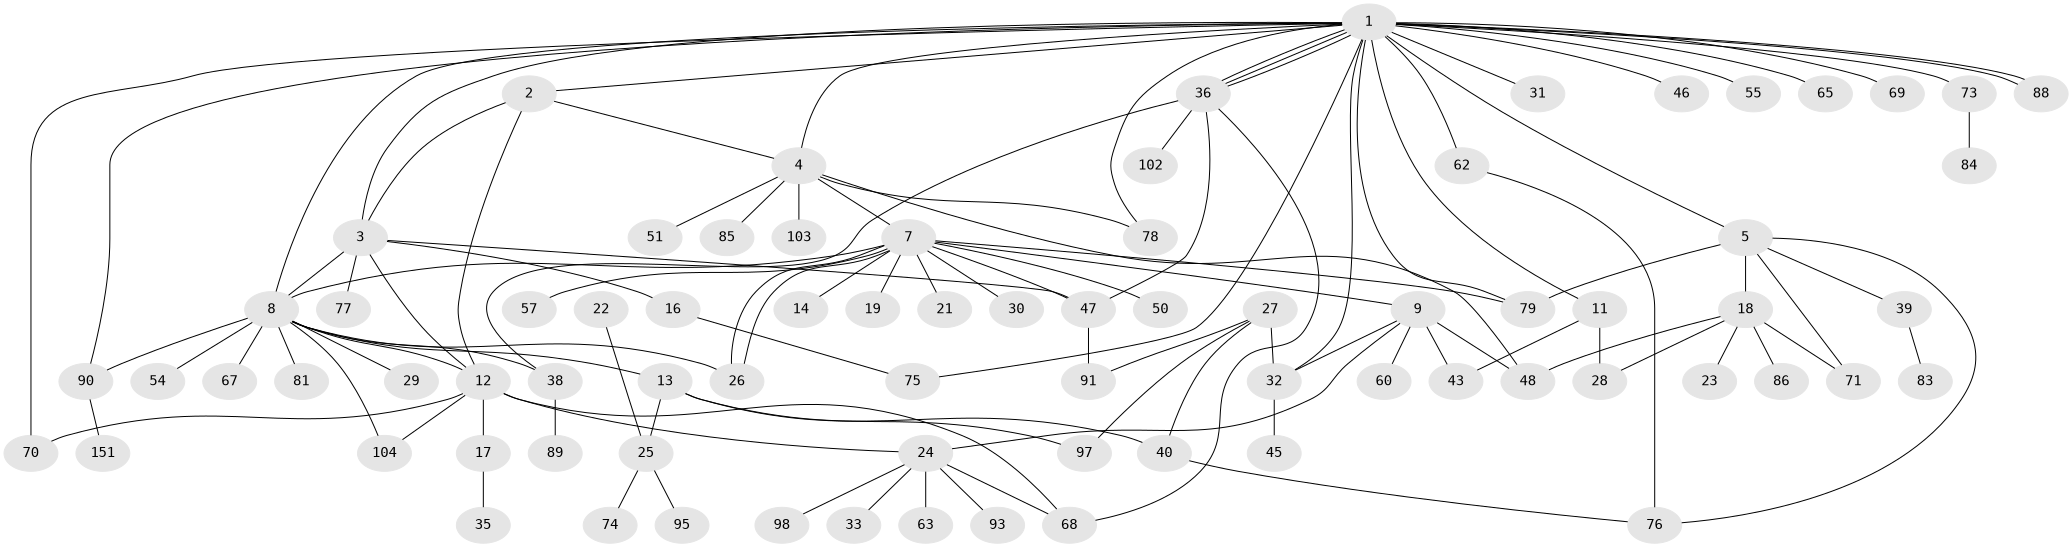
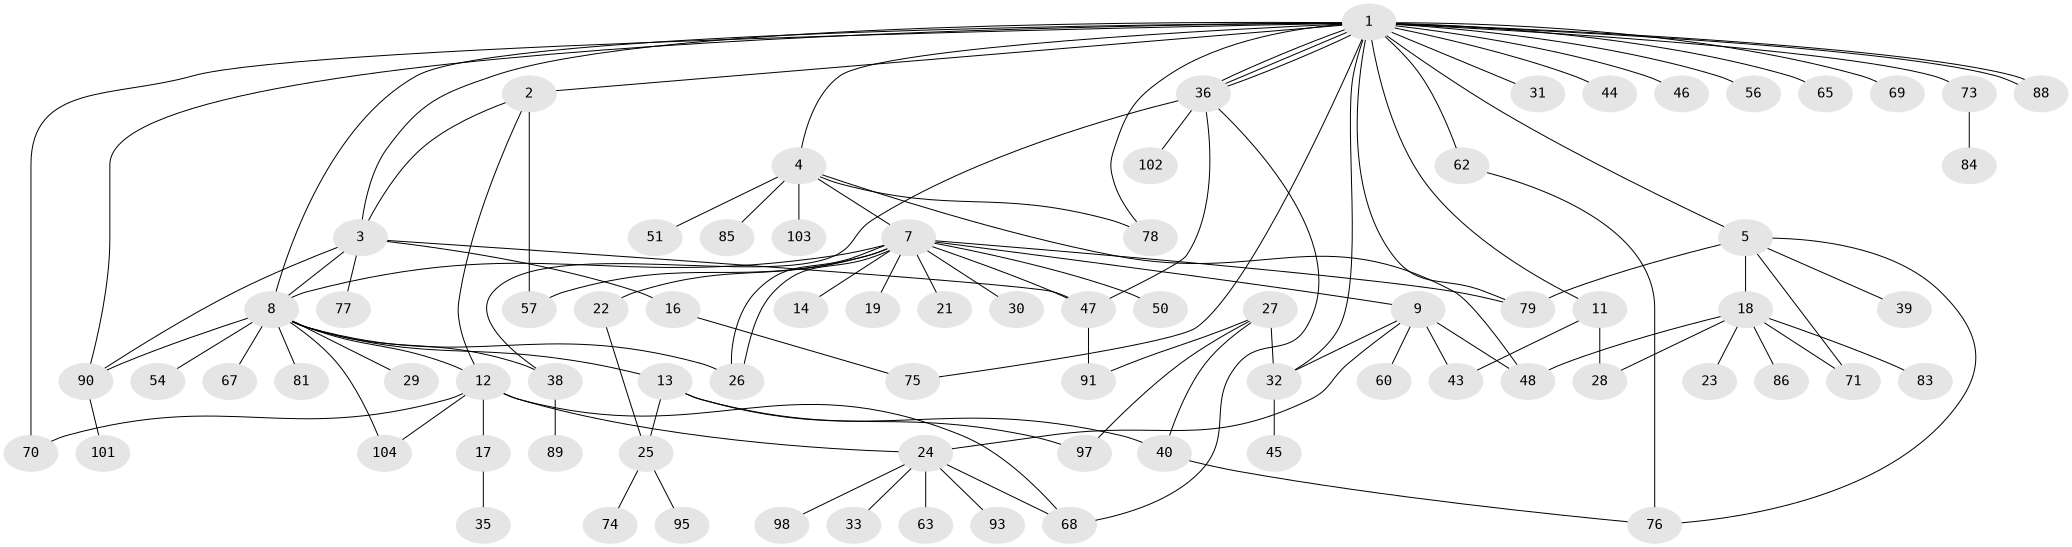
node "44": added
node "55": label "55" -> "56"
edge "2" -- "4": now "2" -- "57"
edge "7" -- "22": added
edge "3" -- "12": now "3" -- "90"
edge "39" -- "83": now "18" -- "83"
node "151": label "151" -> "101"
